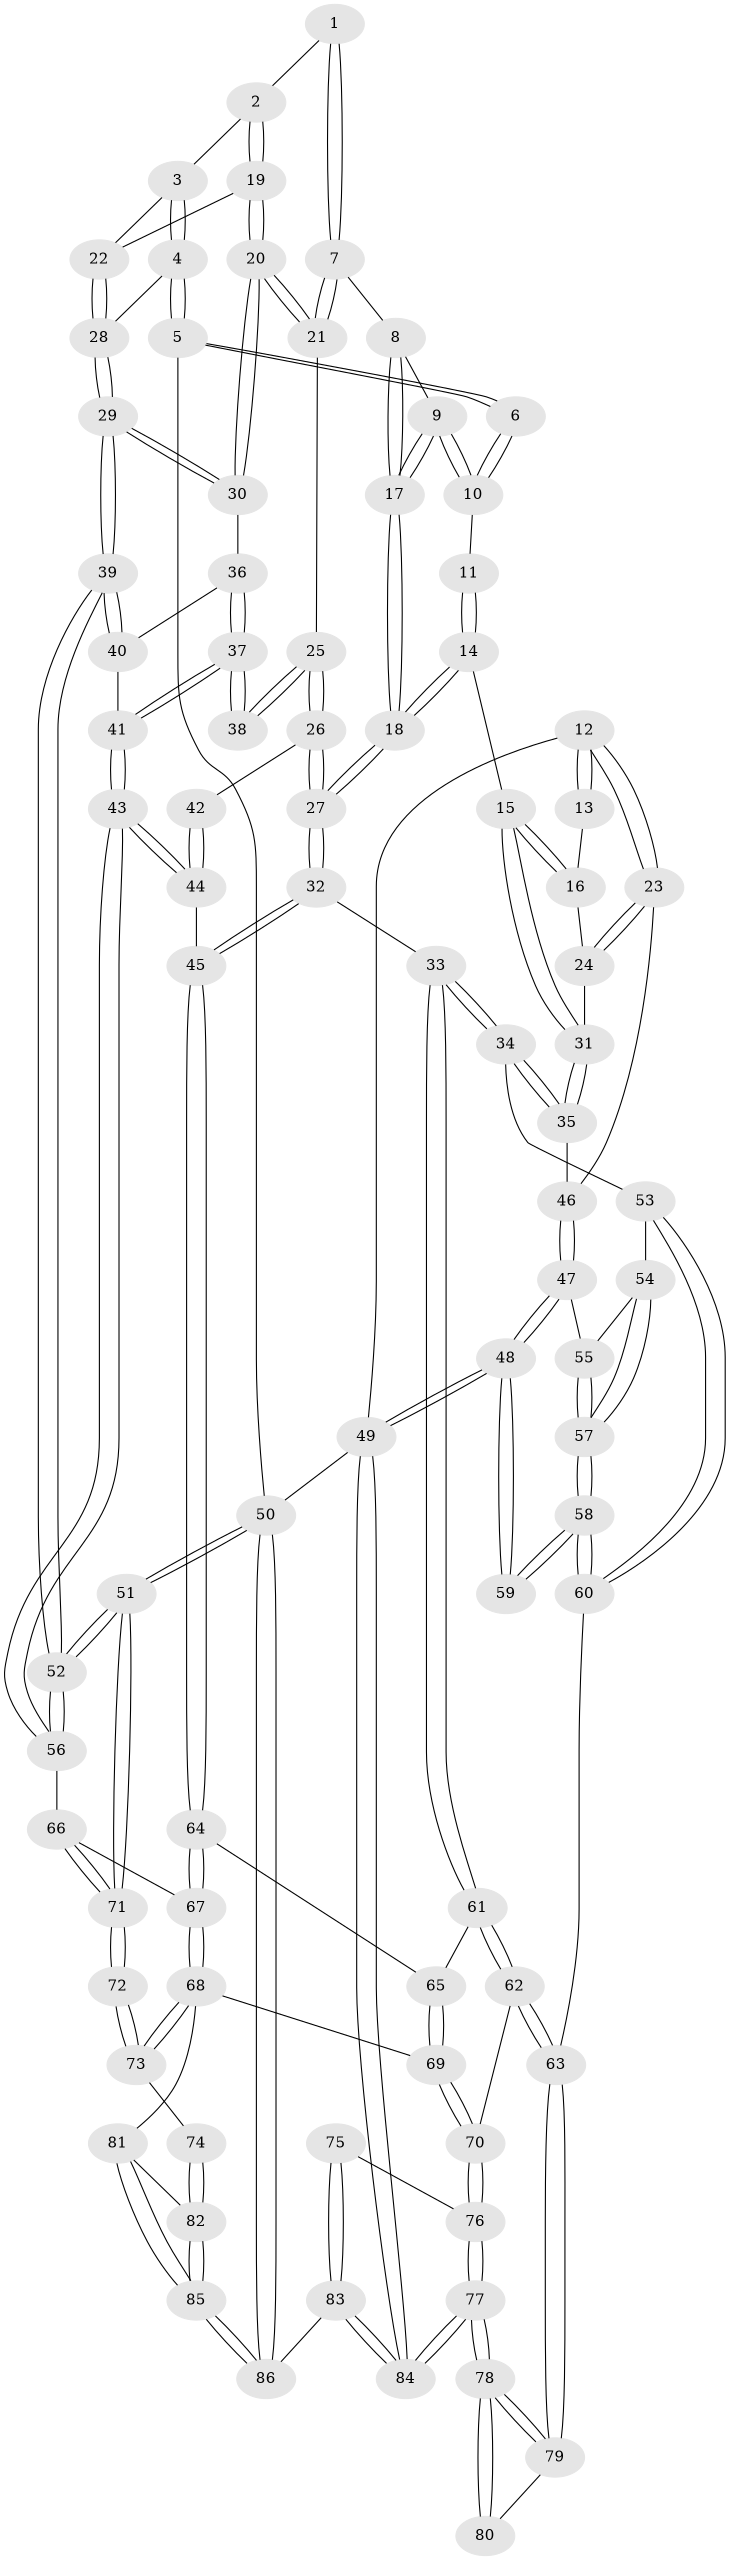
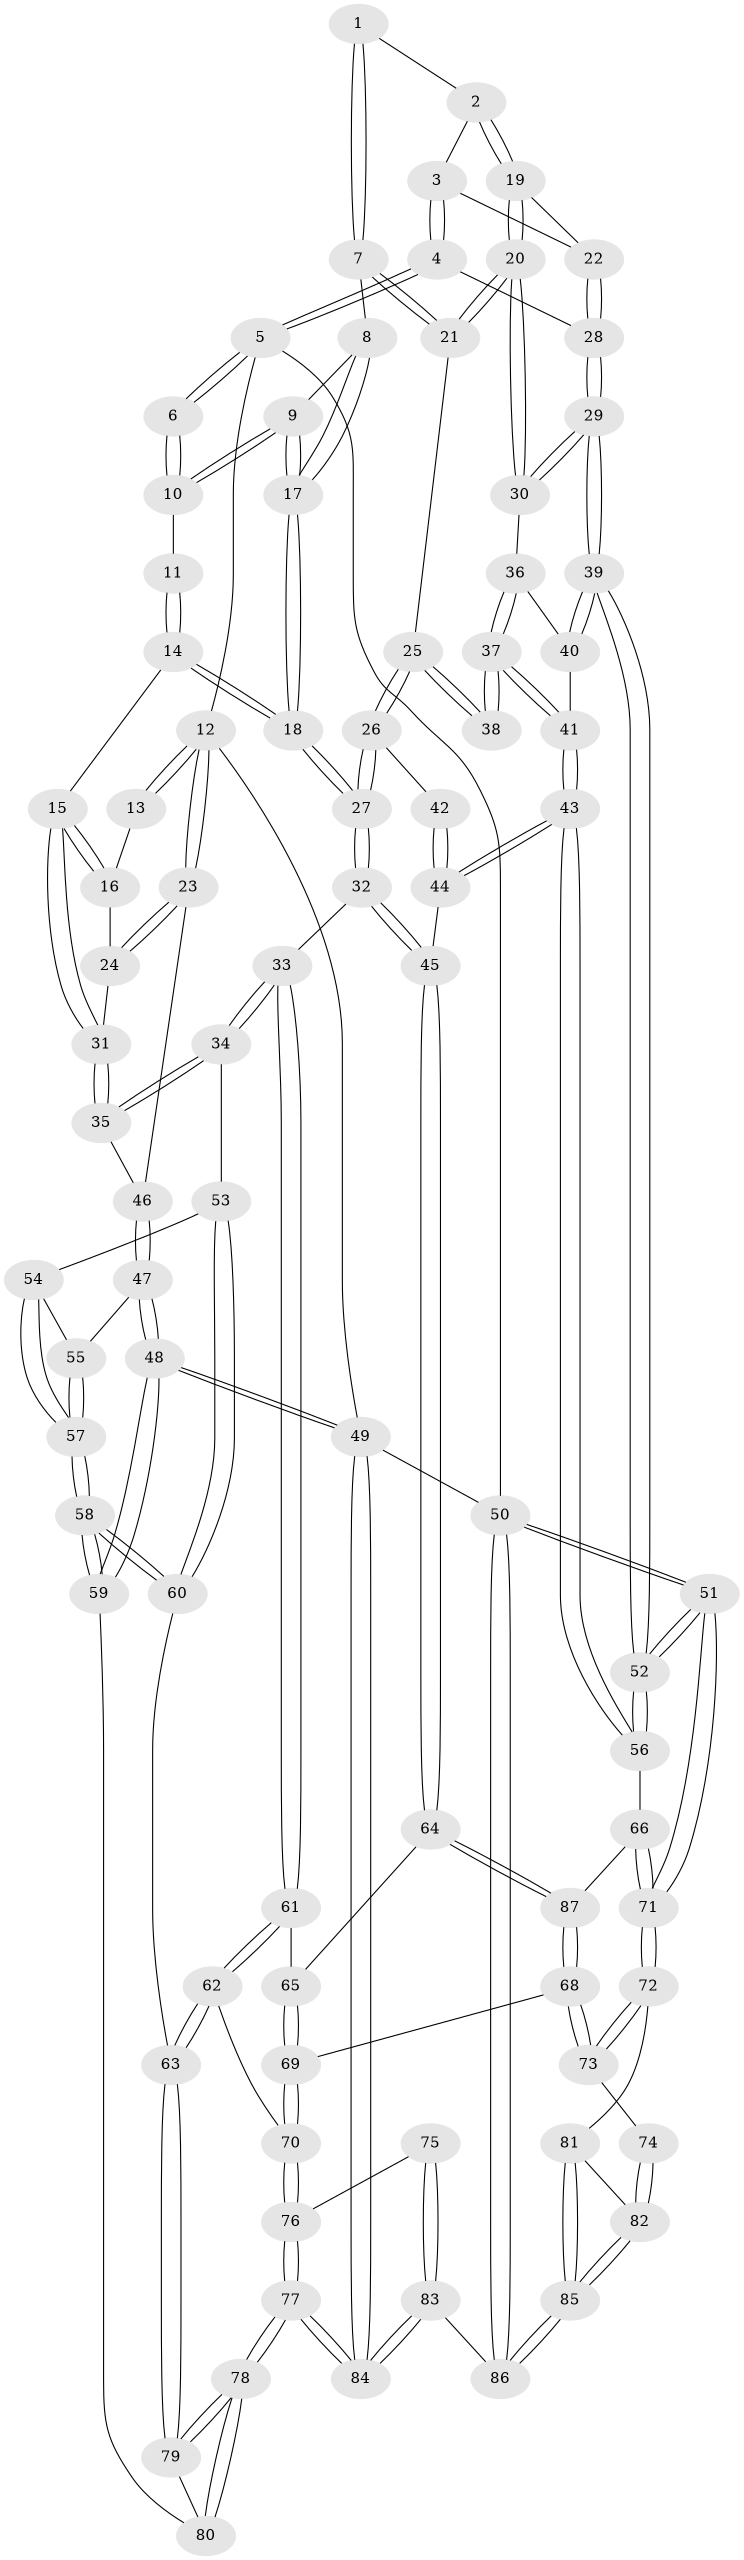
edge "5" -- "12": added
node "67": label "67" -> "87"
edge "68" -- "81": now "72" -- "81"
edge "59" -- "80": added
